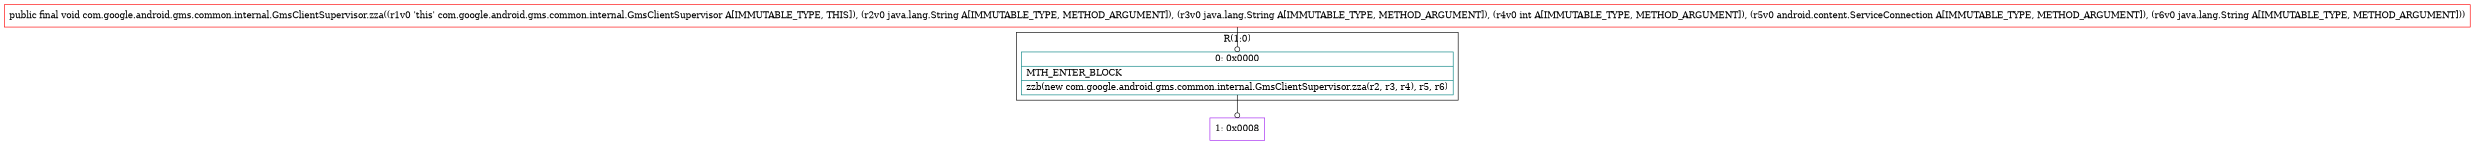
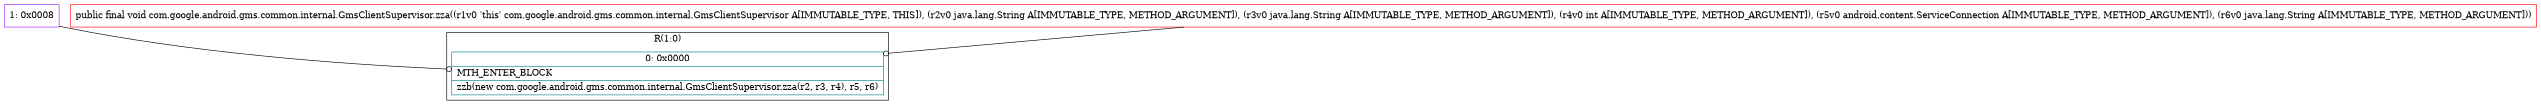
edge "0: 0x0000" -> "1: 0x0008": reversed
